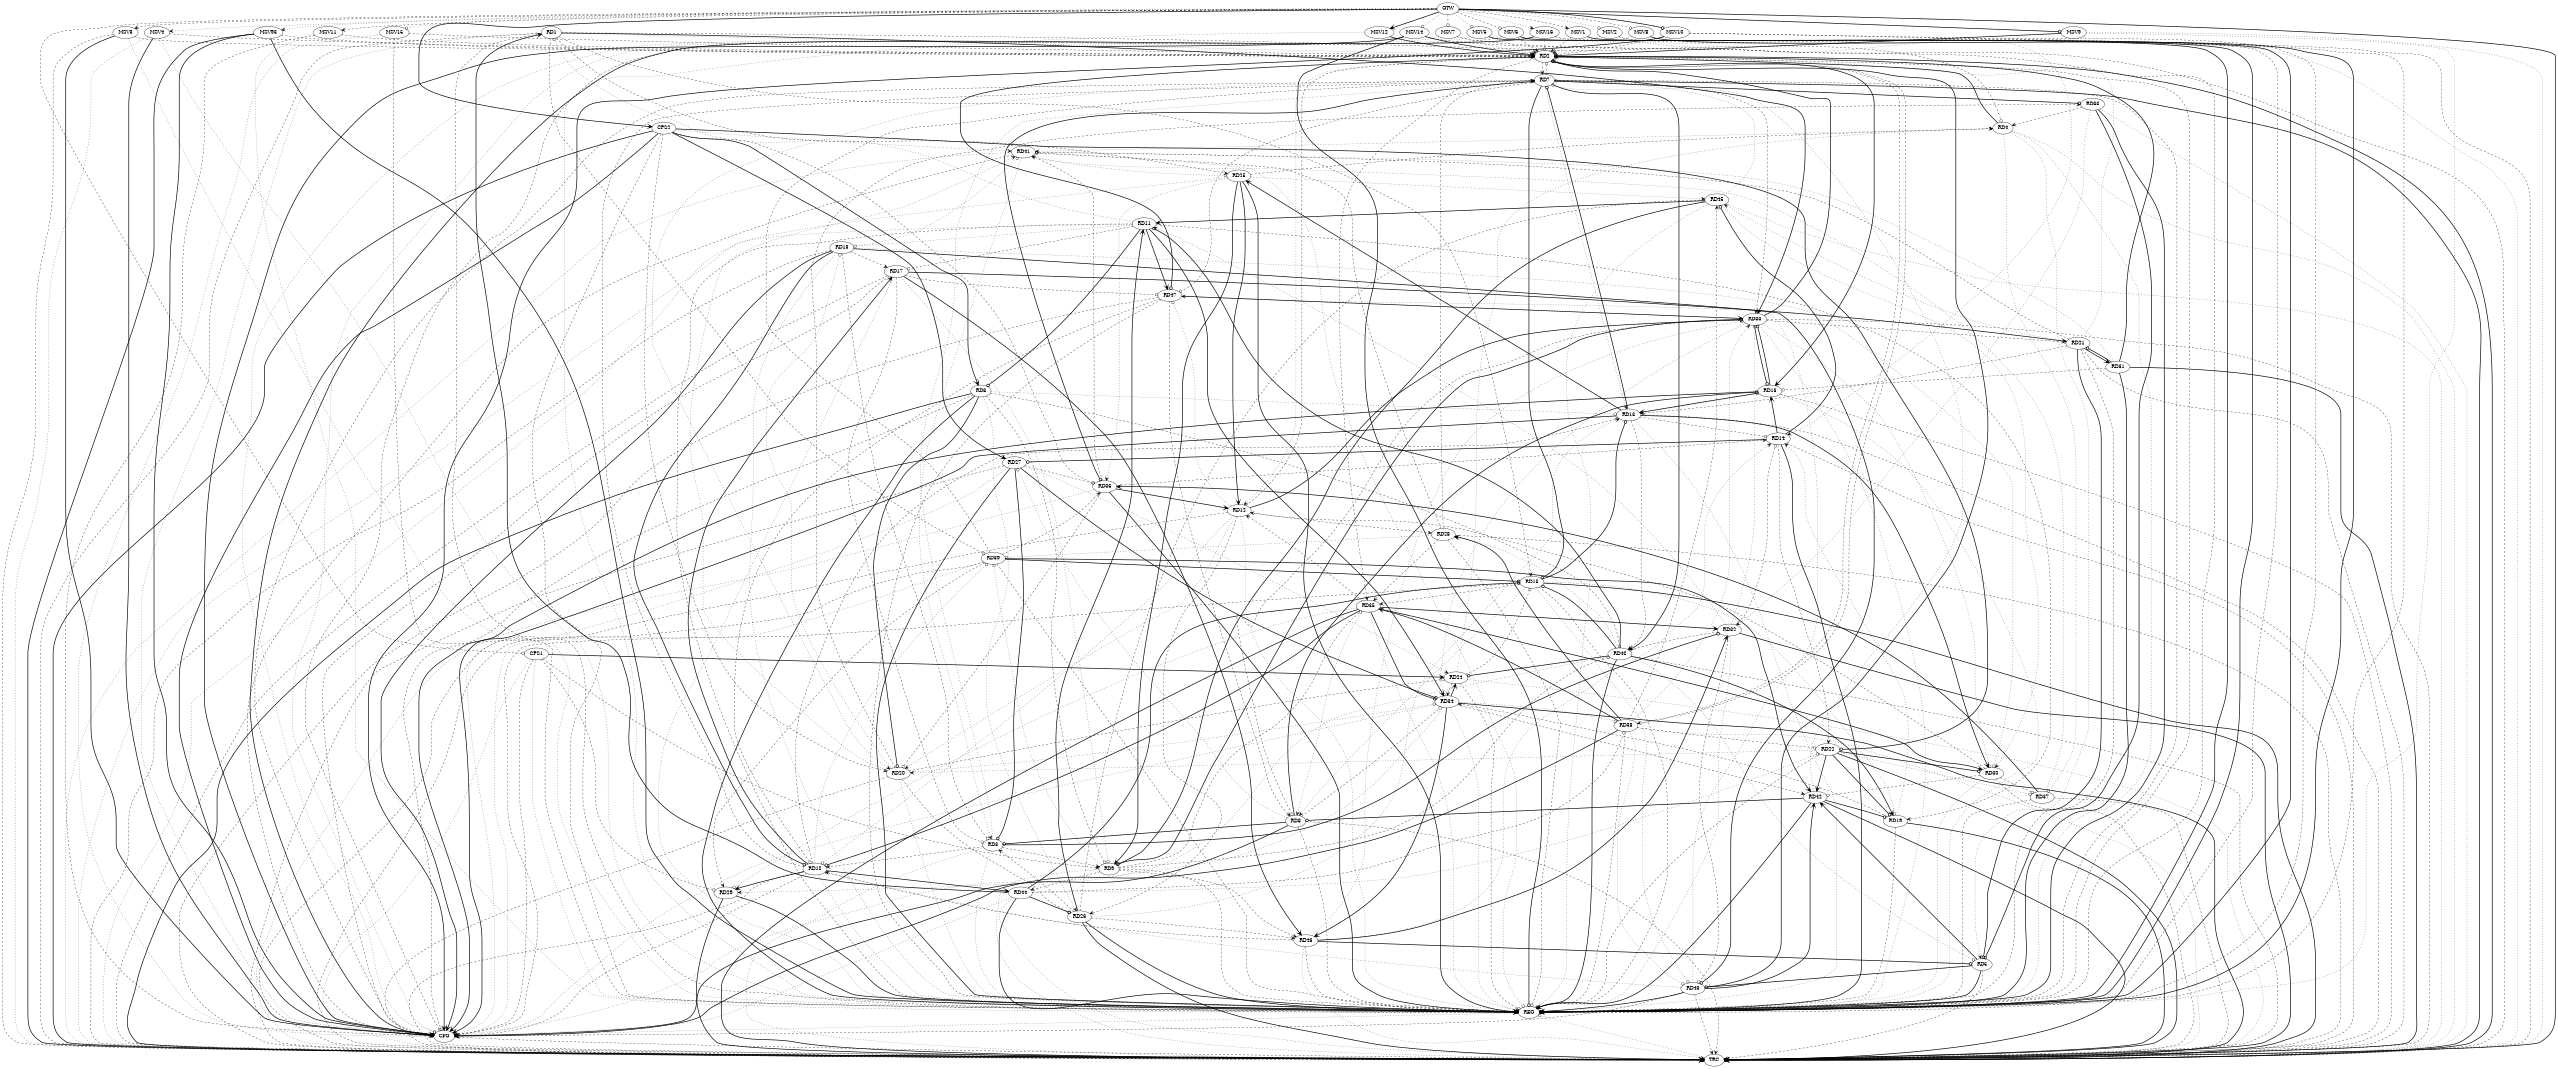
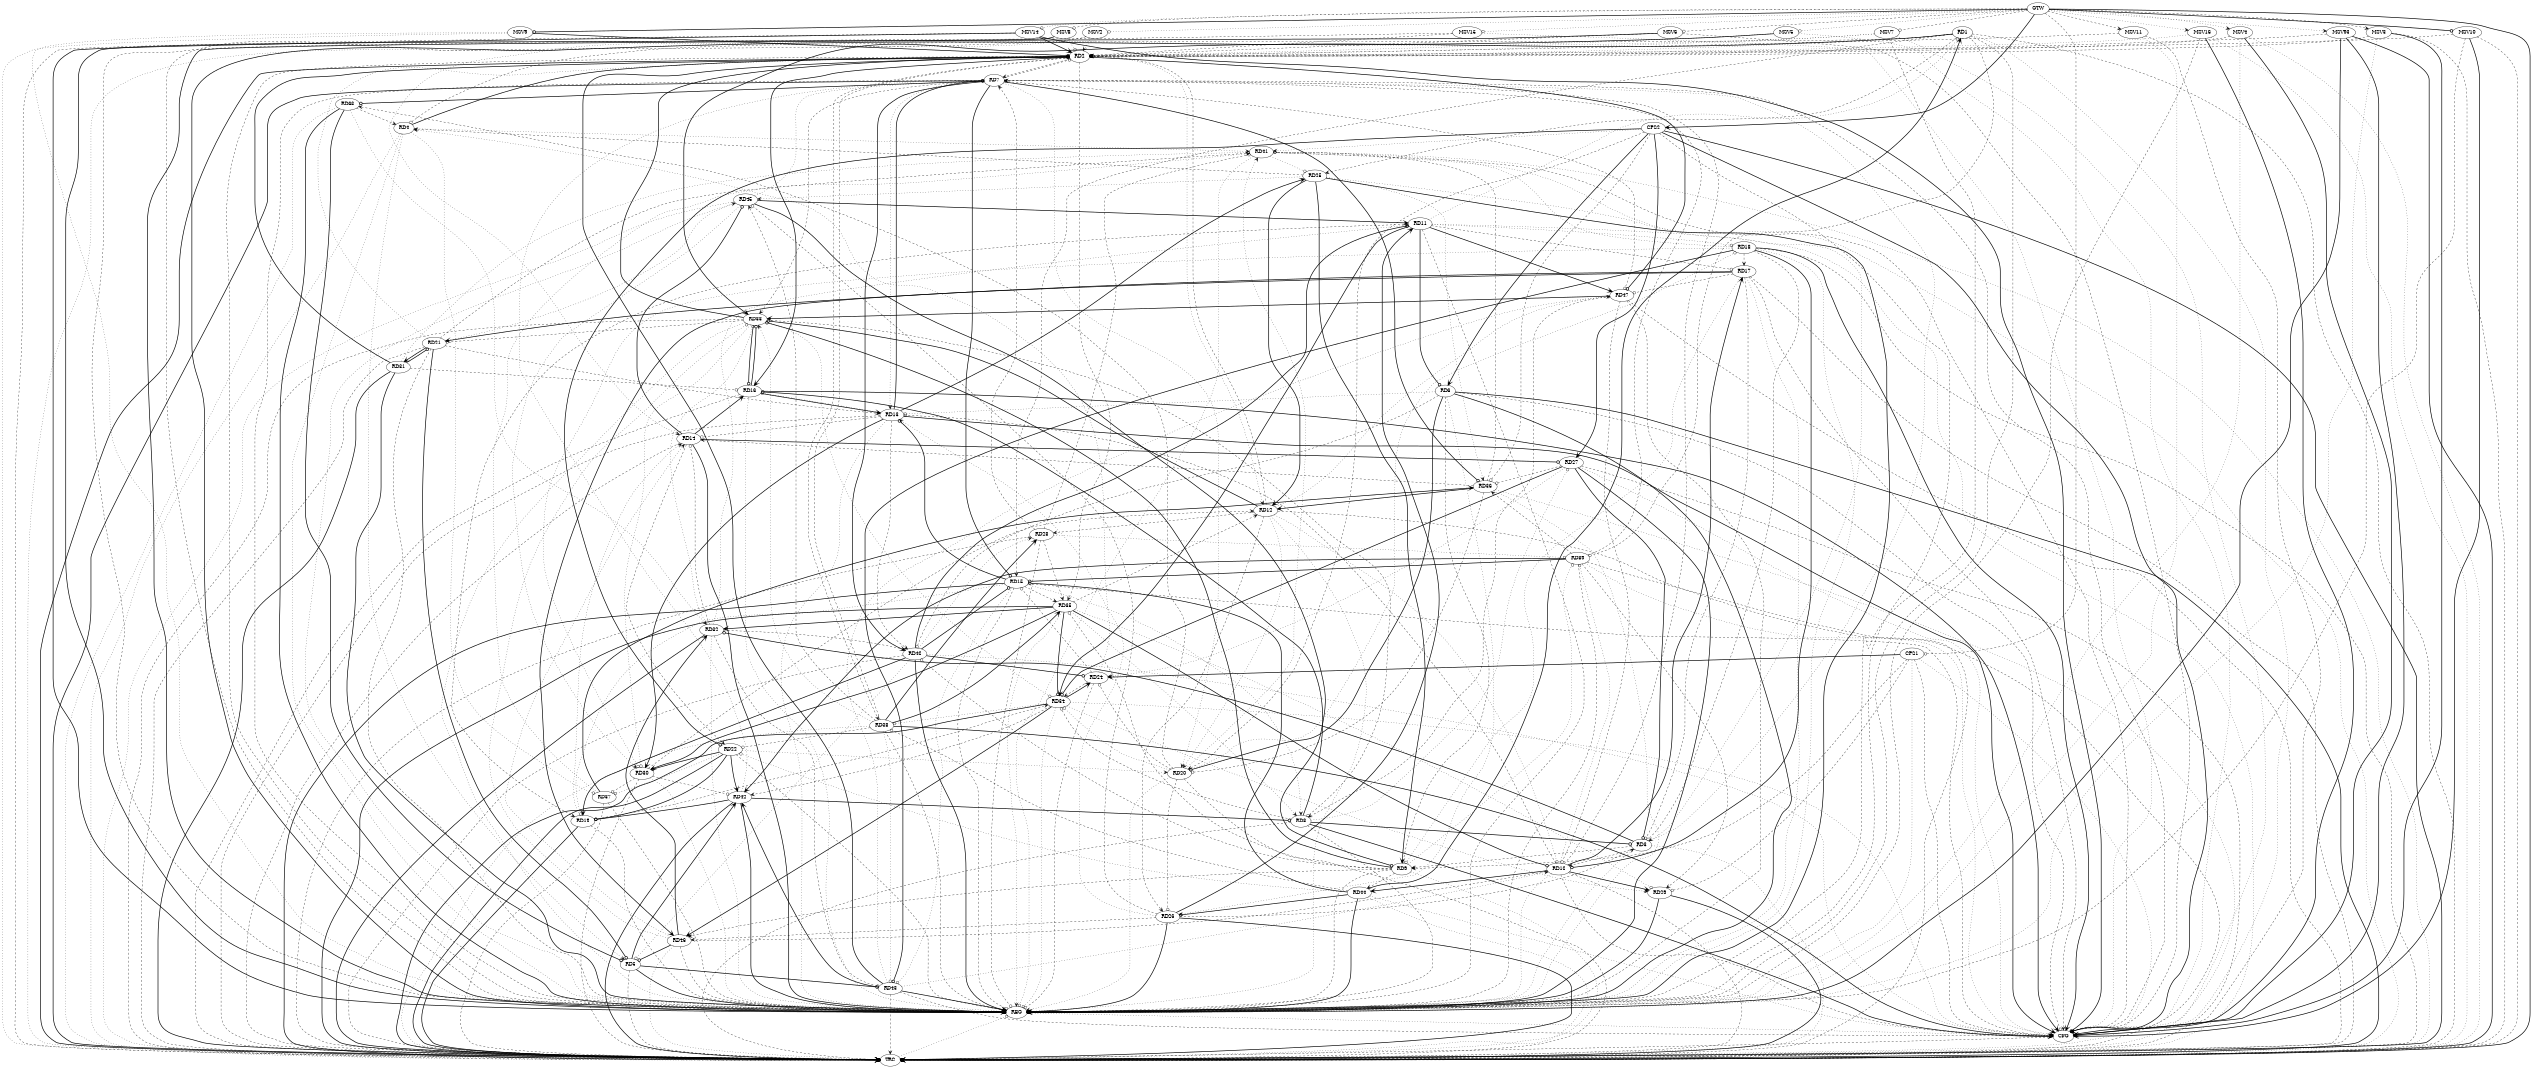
node "MSV12": removed
node "MSV1": removed
edge "RD36" -> "REG": style bold -> dotted
edge "RD24" -> "TRC": now "MSV7" -> "TRC"
